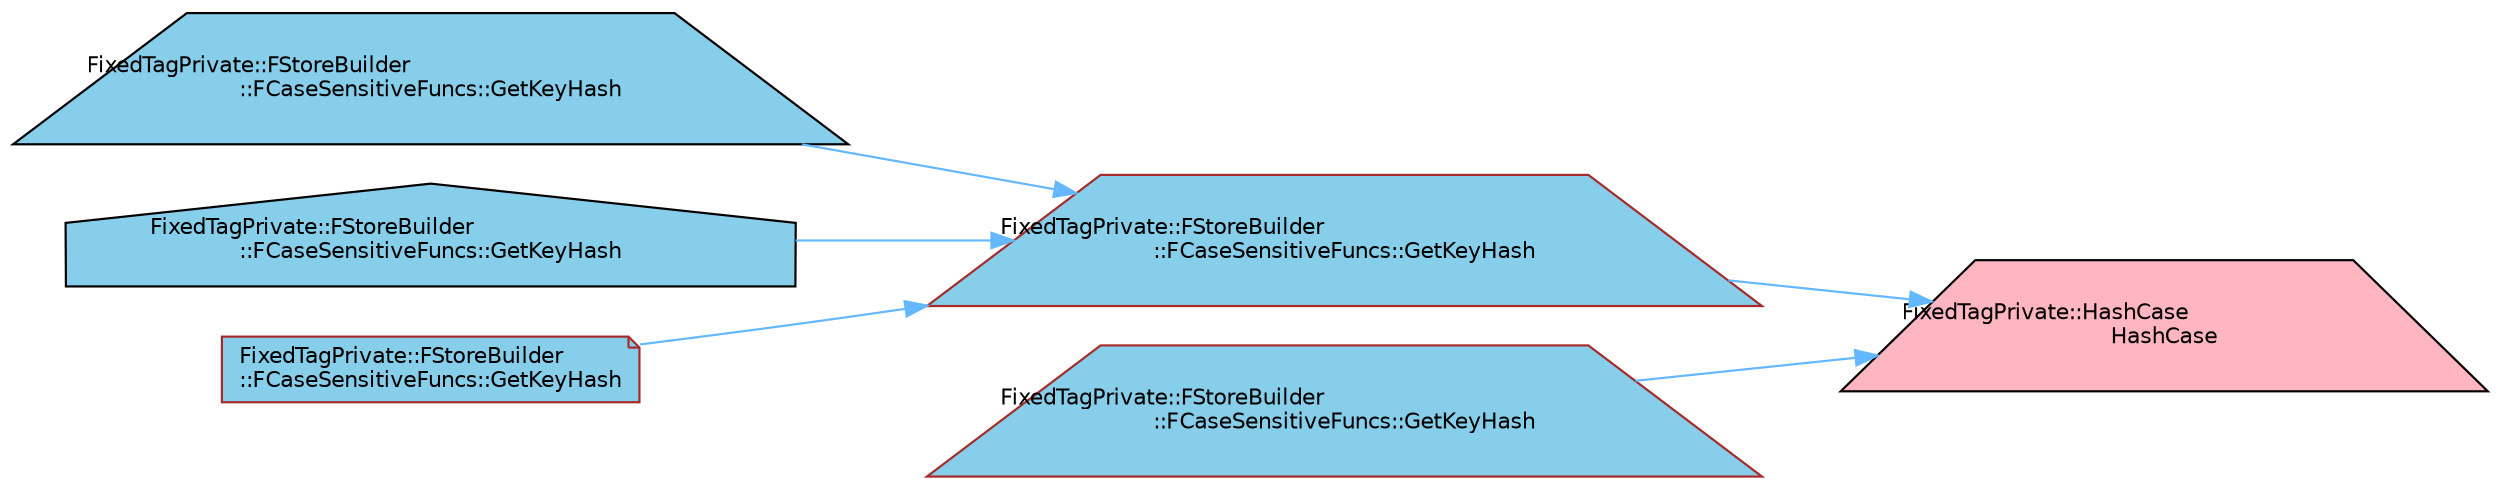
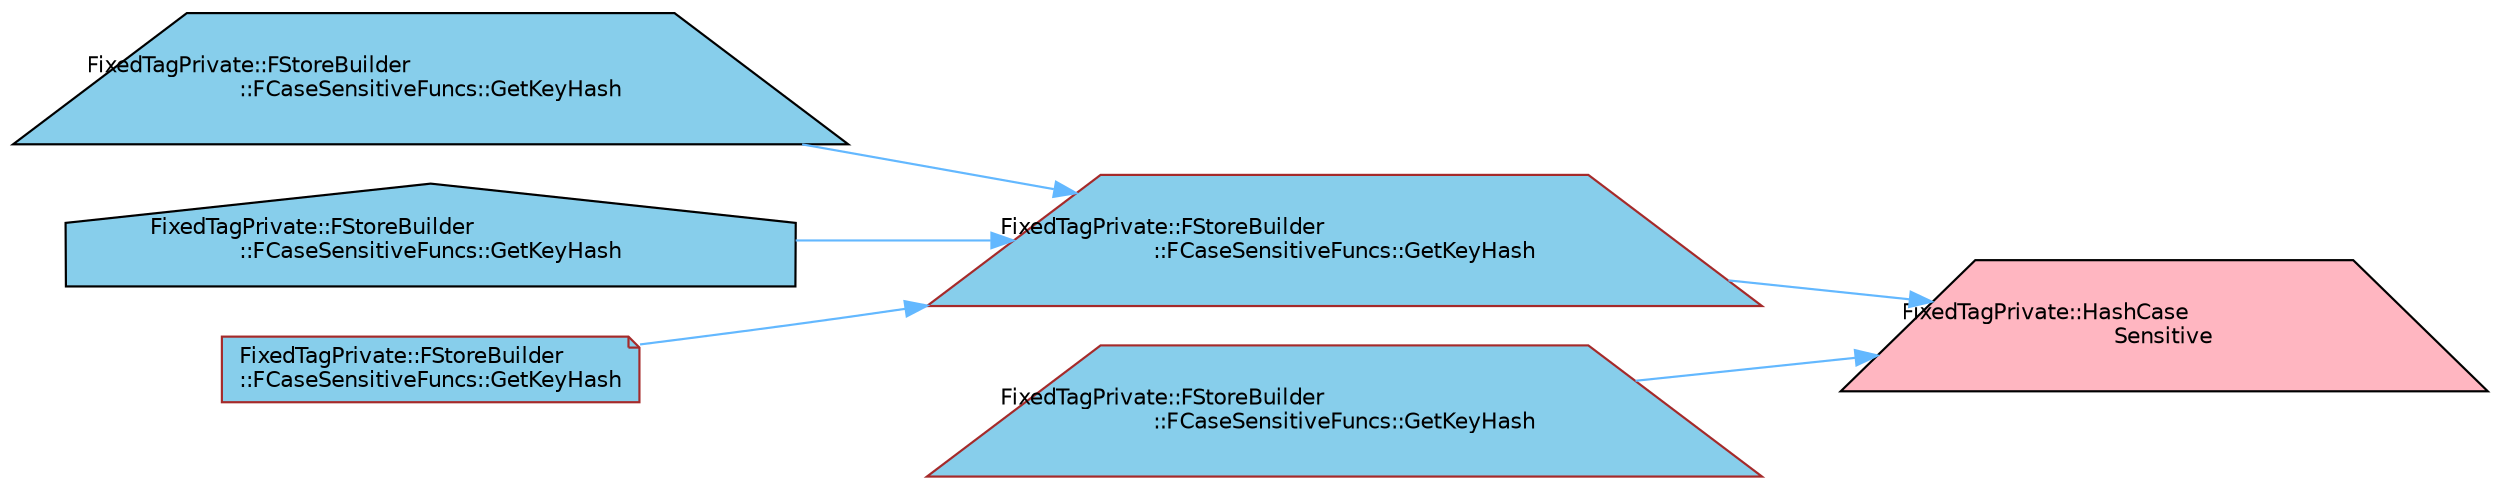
node "FixedTagPrivate::HashCase HashCase": label "FixedTagPrivate::HashCase HashCase" -> "FixedTagPrivate::HashCase Sensitive"
